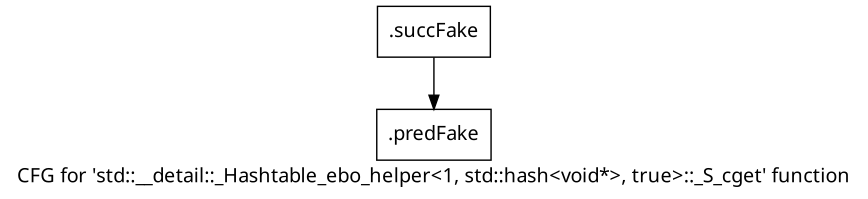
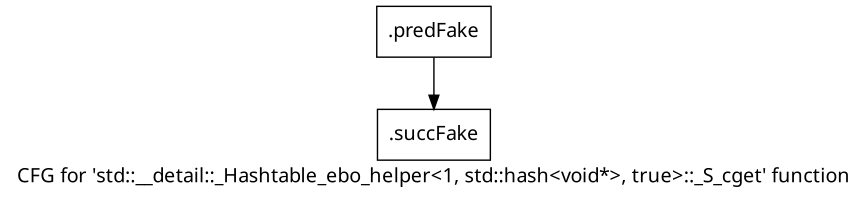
edge ".succFake" -> ".predFake": reversed
